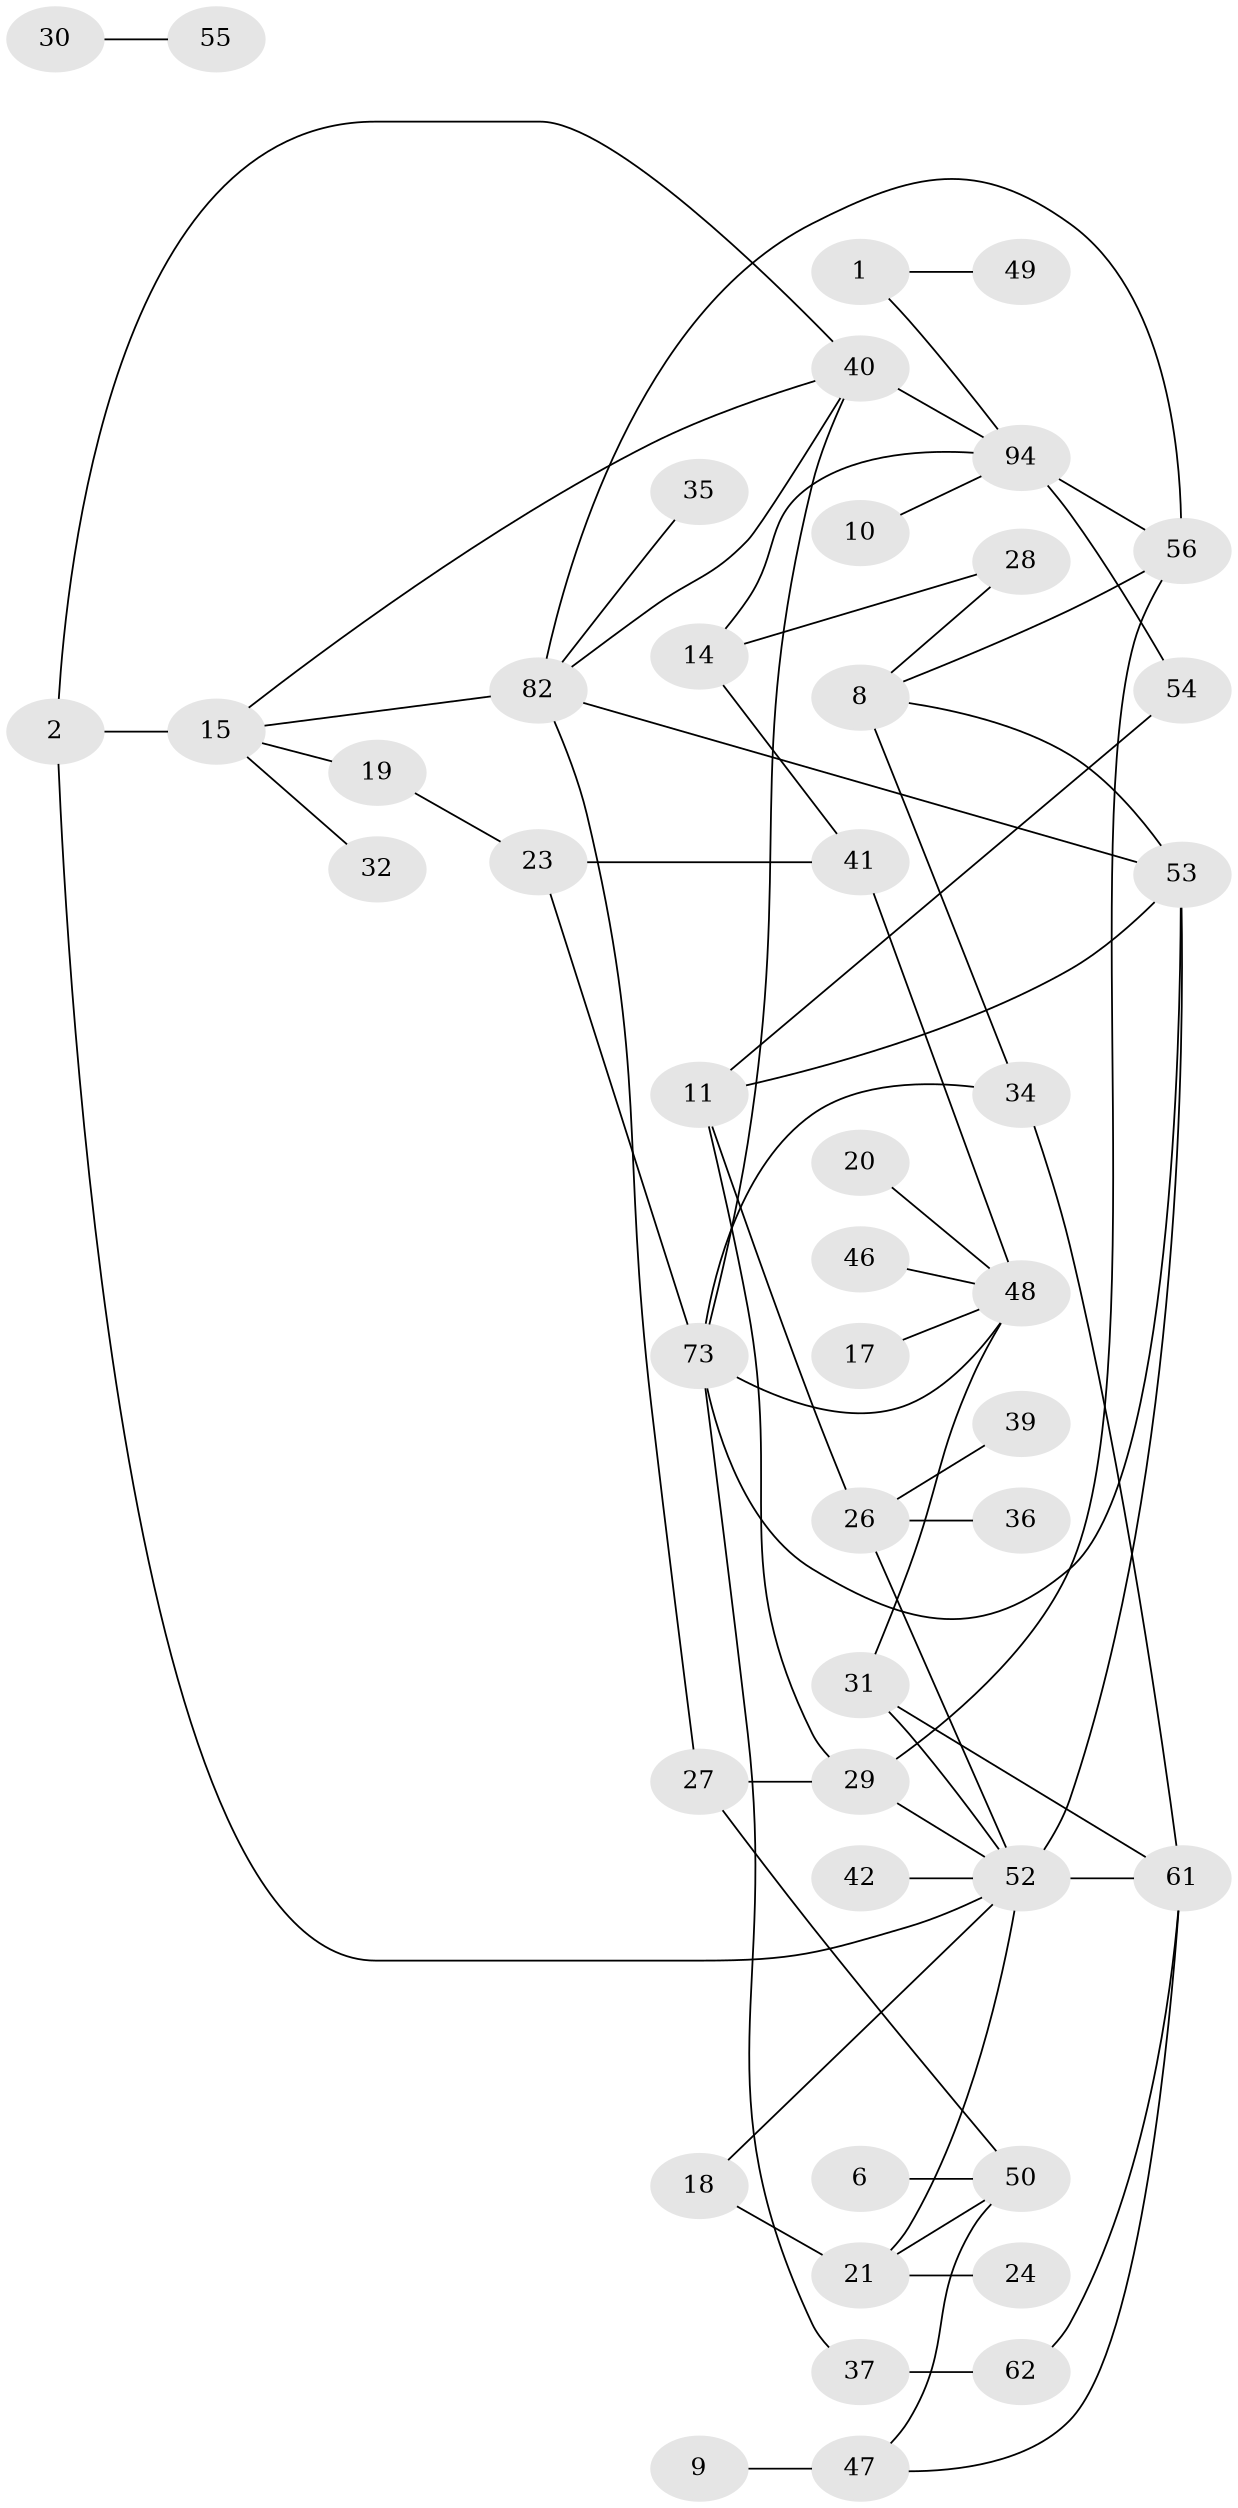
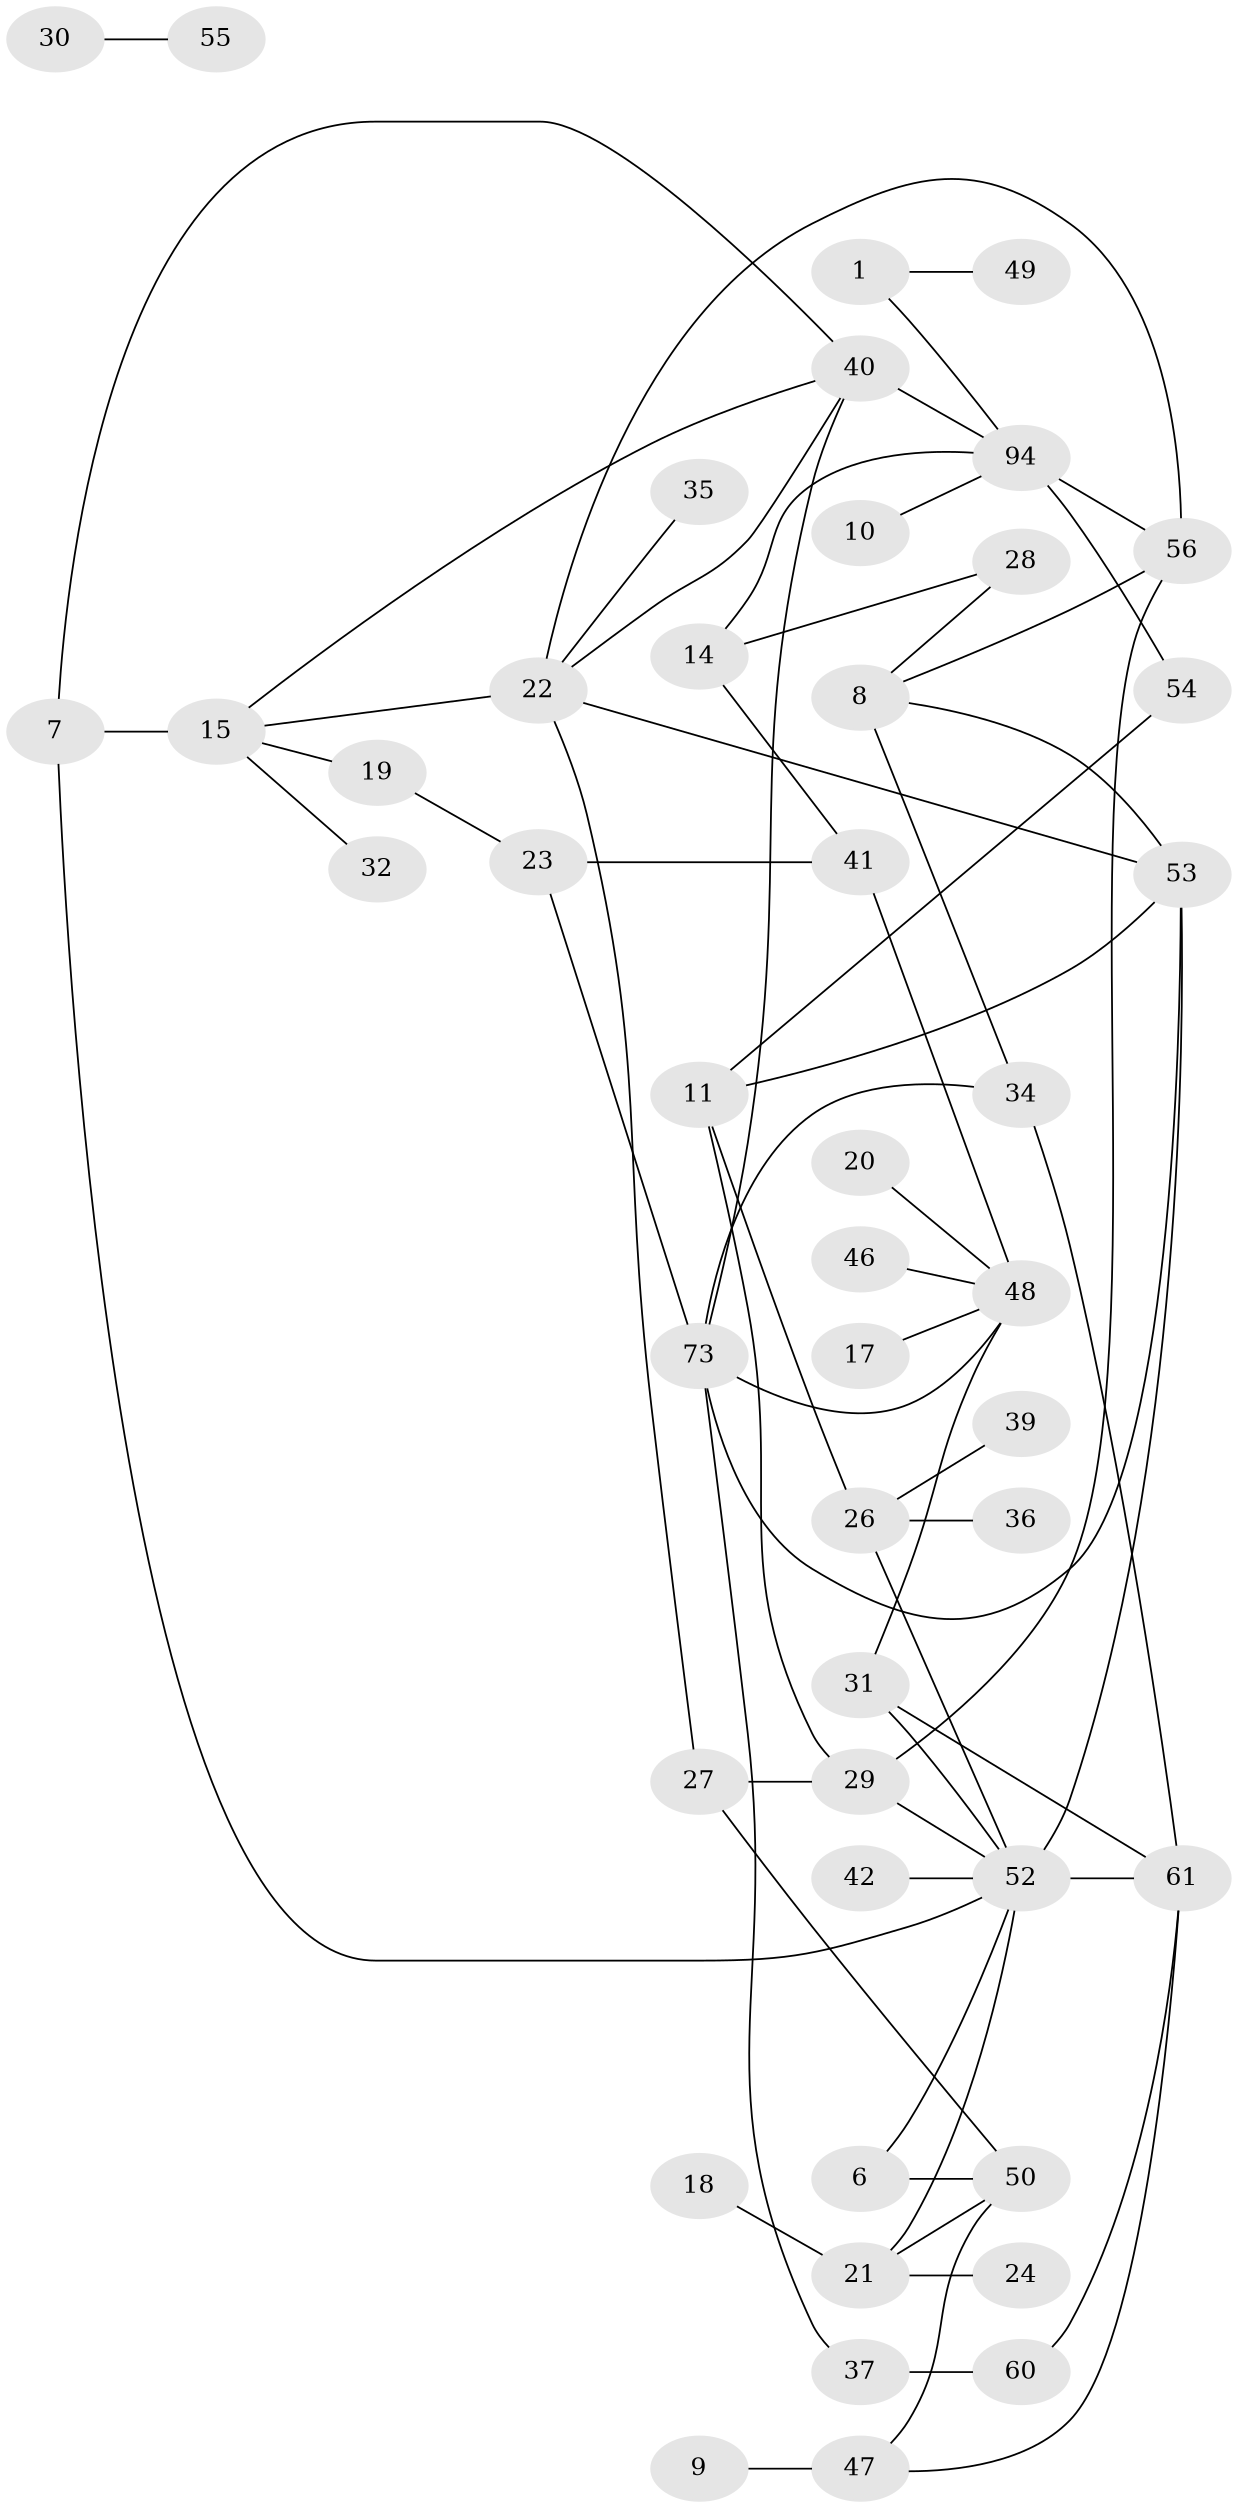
node "82": label "82" -> "22"
node "2": label "2" -> "7"
edge "52" -- "18": now "52" -- "6"
node "62": label "62" -> "60"
